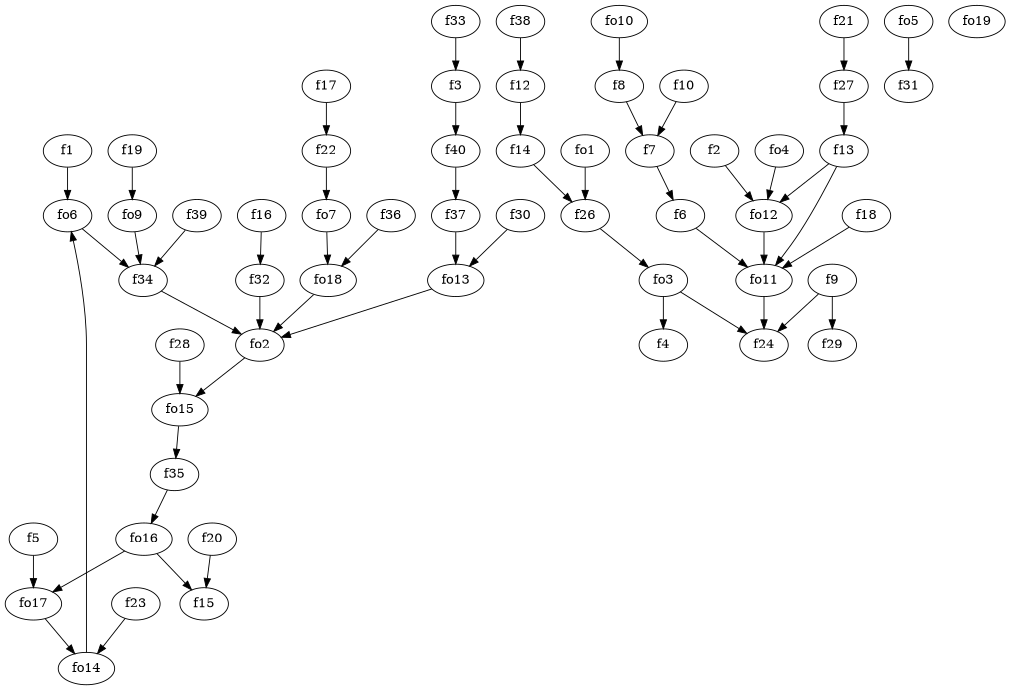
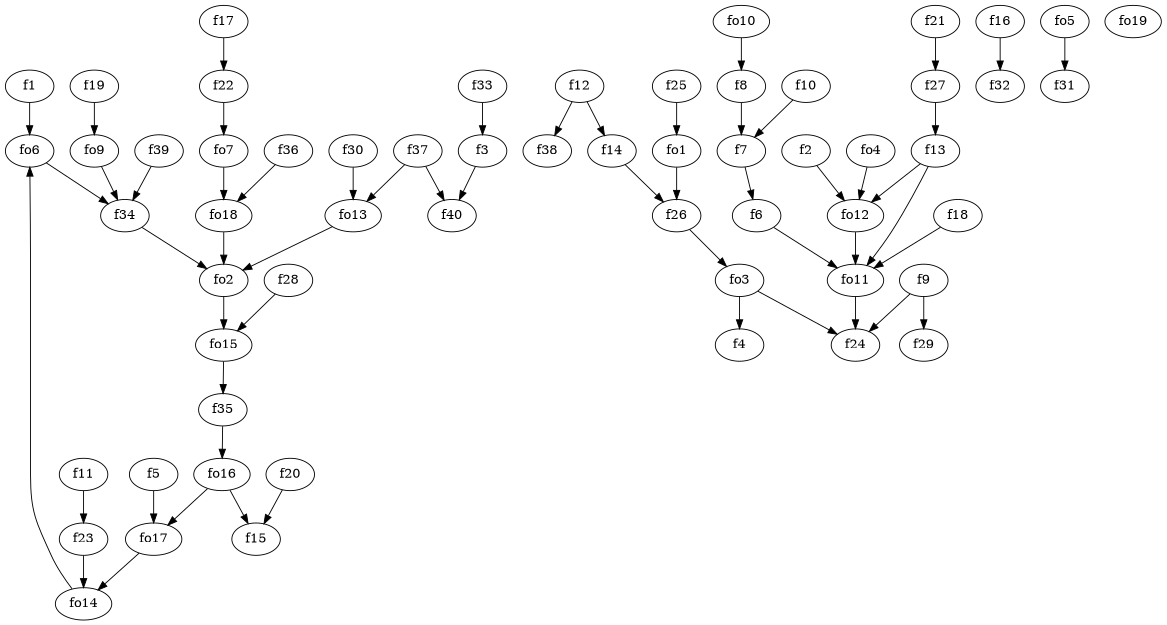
edge "f38" -> "f12": reversed
node "f25": added
edge "f40" -> "f37": reversed
edge "f32" -> "fo2": removed
node "f11": added
